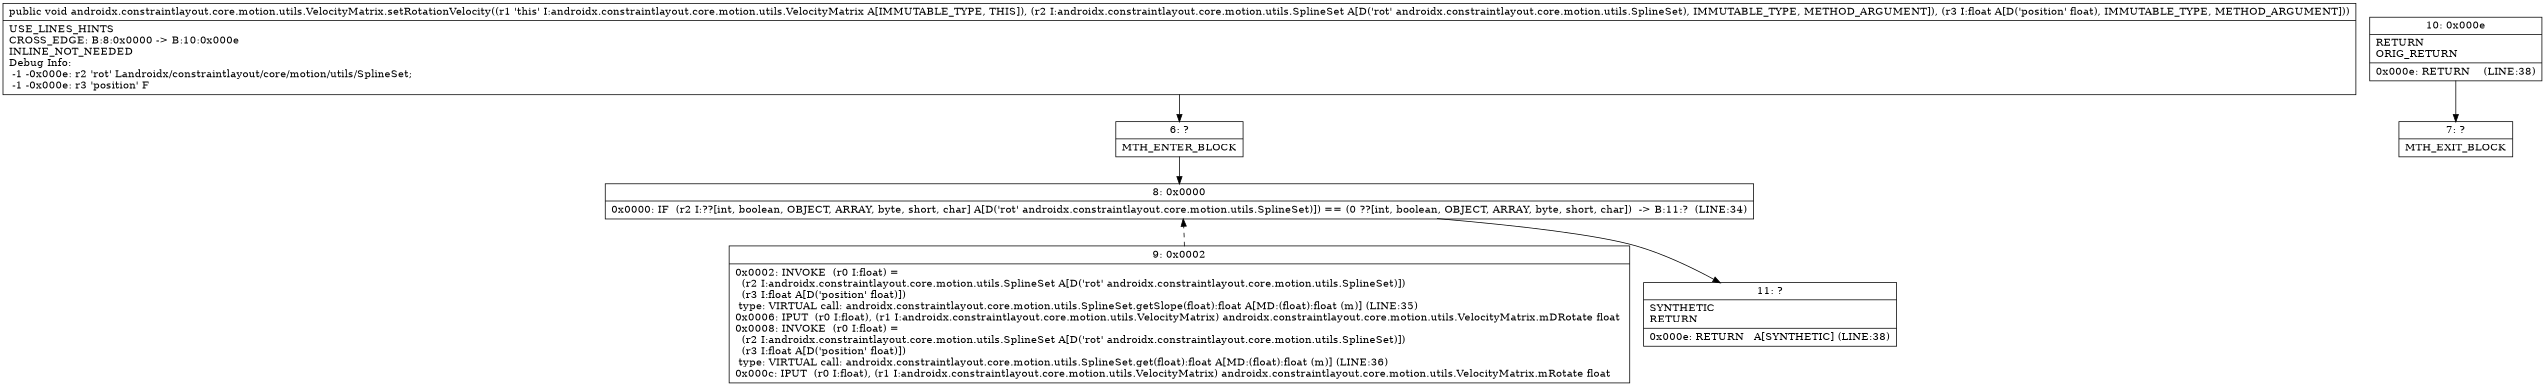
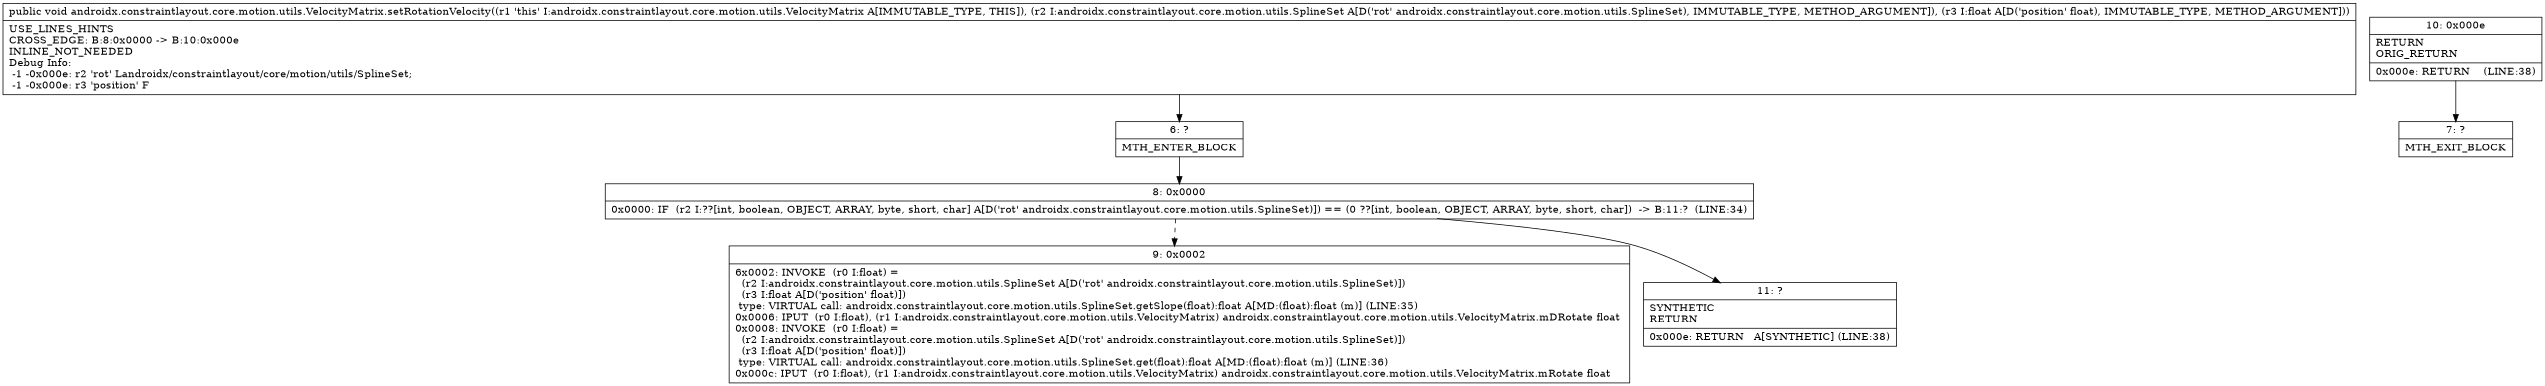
edge "9: 0x0002" -> "8: 0x0000": reversed
node "9: 0x0002": text "0x0002: INVOKE  (r0 I:float) =" -> "6x0002: INVOKE  (r0 I:float) ="
